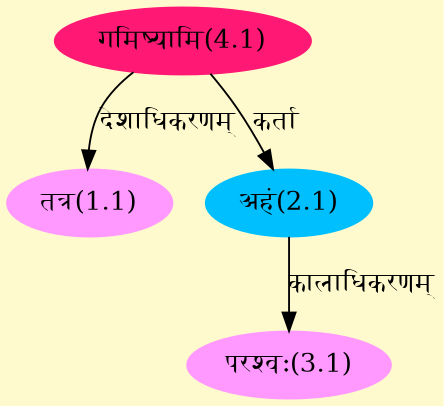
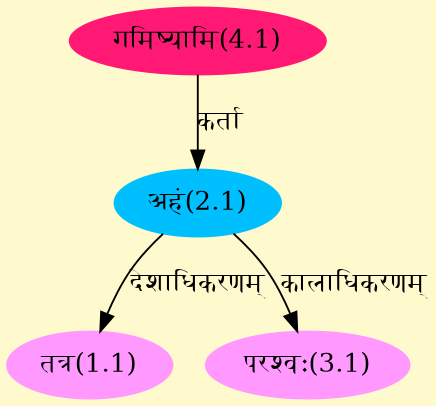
edge "गमिष्यामि(4.1)" -> "तत्र(1.1)": now "अहं(2.1)" -> "तत्र(1.1)"
